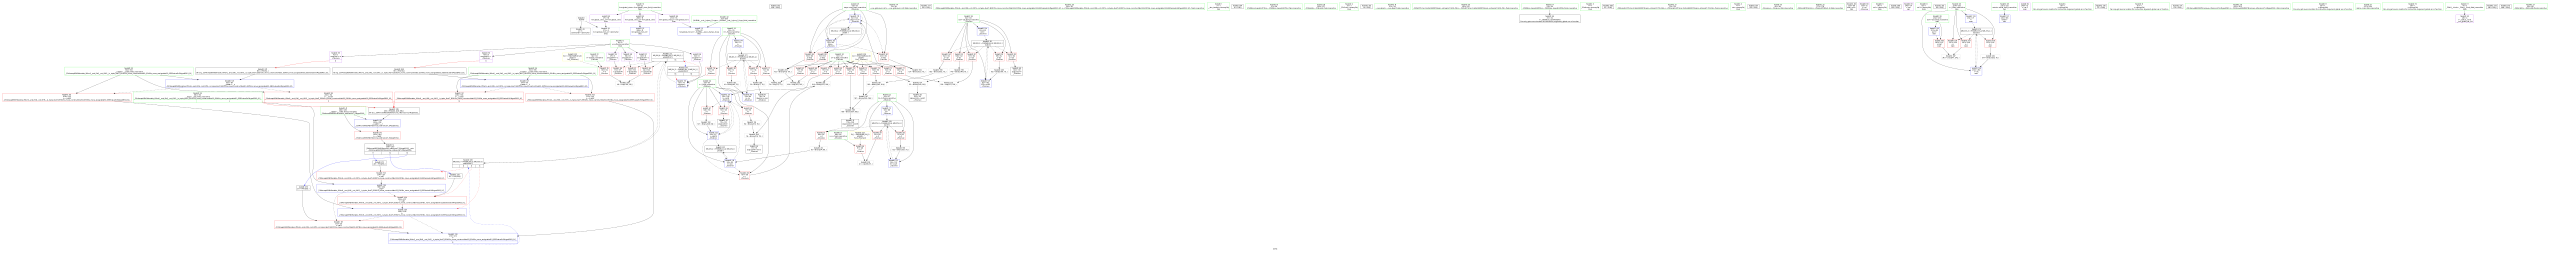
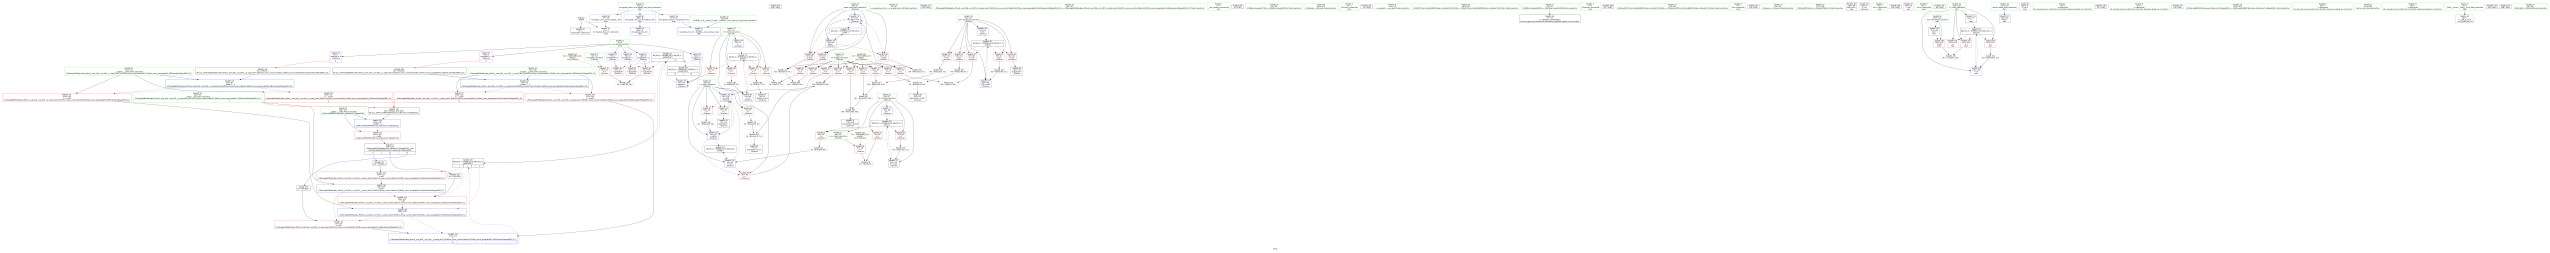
edge "NodeID: 219" -> "NodeID: 81": now "NodeID: 219" -> "NodeID: 19"
